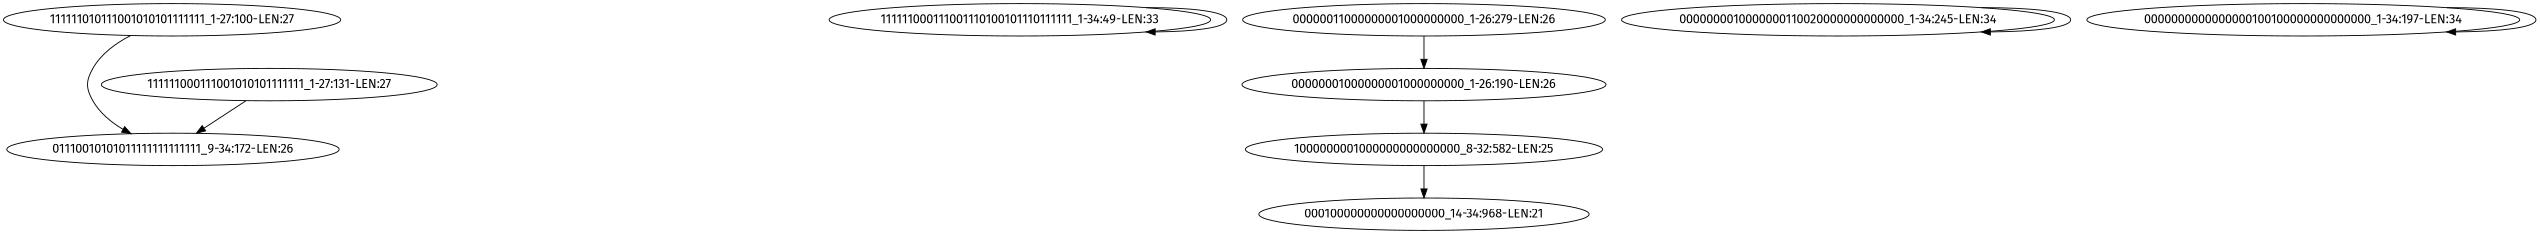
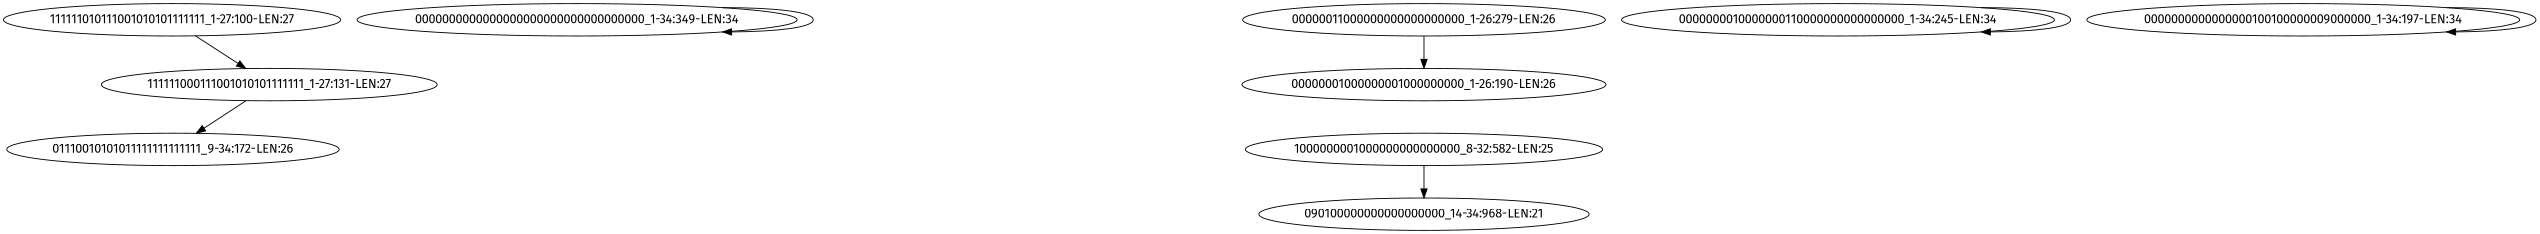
node "0000000000000000000000000000000000_1-34:349-LEN:34": added
node "111111000111001110100101110111111_1-34:49-LEN:33": removed
node "00000011000000001000000000_1-26:279-LEN:26": label "00000011000000001000000000_1-26:279-LEN:26" -> "00000011000000000000000000_1-26:279-LEN:26"
node "0000000010000000110020000000000000_1-34:245-LEN:34": label "0000000010000000110020000000000000_1-34:245-LEN:34" -> "0000000010000000110000000000000000_1-34:245-LEN:34"
node "0000000000000000100100000000000000_1-34:197-LEN:34": label "0000000000000000100100000000000000_1-34:197-LEN:34" -> "0000000000000000100100000009000000_1-34:197-LEN:34"
edge "111111010111001010101111111_1-27:100-LEN:27" -> "01110010101011111111111111_9-34:172-LEN:26": now "111111010111001010101111111_1-27:100-LEN:27" -> "111111000111001010101111111_1-27:131-LEN:27"
edge "00000001000000001000000000_1-26:190-LEN:26" -> "1000000001000000000000000_8-32:582-LEN:25": removed
node "000100000000000000000_14-34:968-LEN:21": label "000100000000000000000_14-34:968-LEN:21" -> "090100000000000000000_14-34:968-LEN:21"
